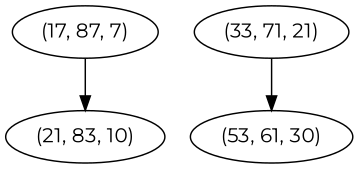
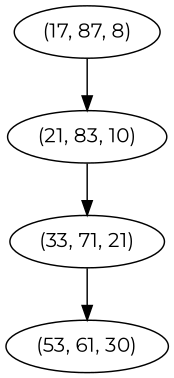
node "(17, 87, 7)": label "(17, 87, 7)" -> "(17, 87, 8)"
edge "(21, 83, 10)" -> "(33, 71, 21)": added
